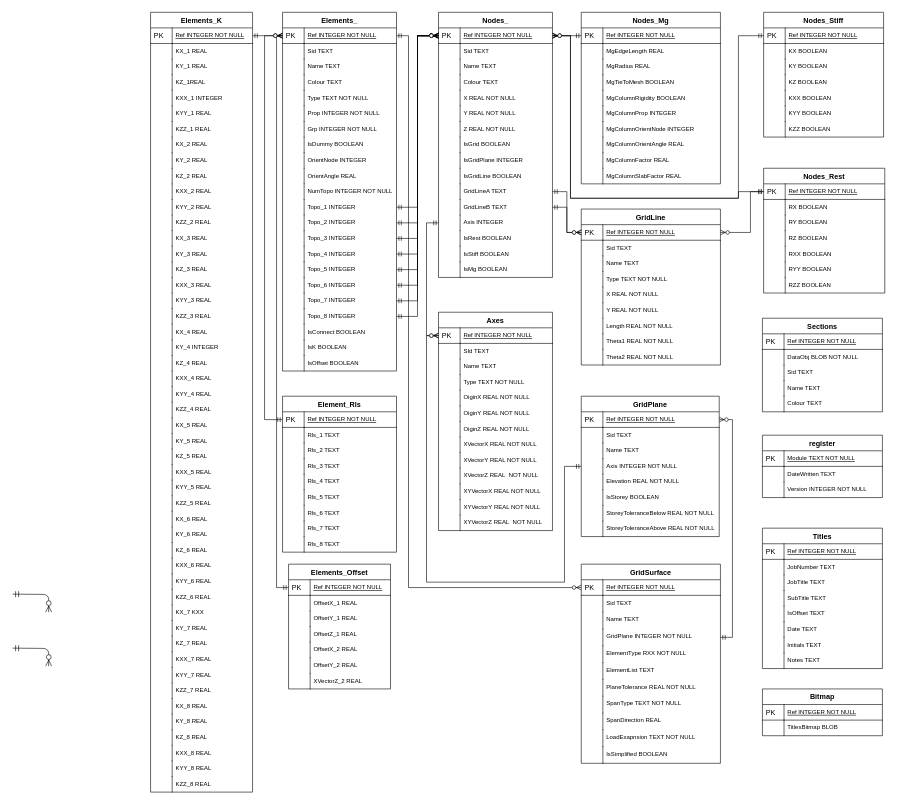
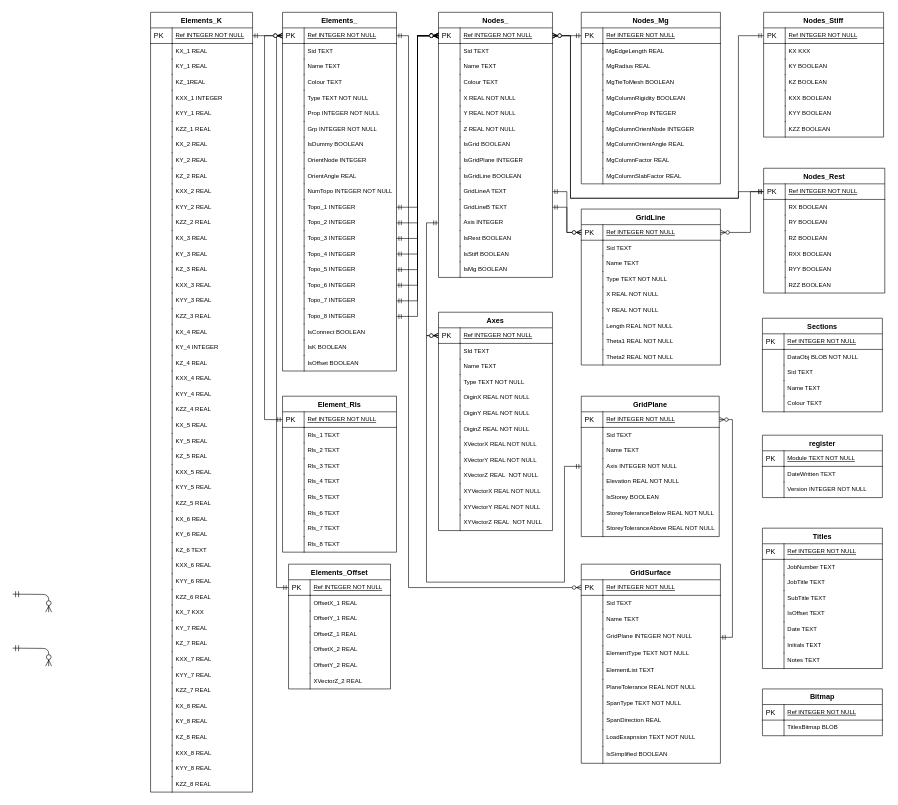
node "KX BOOLEAN": label "KX BOOLEAN" -> "KX KXX"
node "KZ_6 REAL": label "KZ_6 REAL" -> "KZ_6 TEXT"
node "ElementType RXX NOT NULL": label "ElementType RXX NOT NULL" -> "ElementType TEXT NOT NULL"
